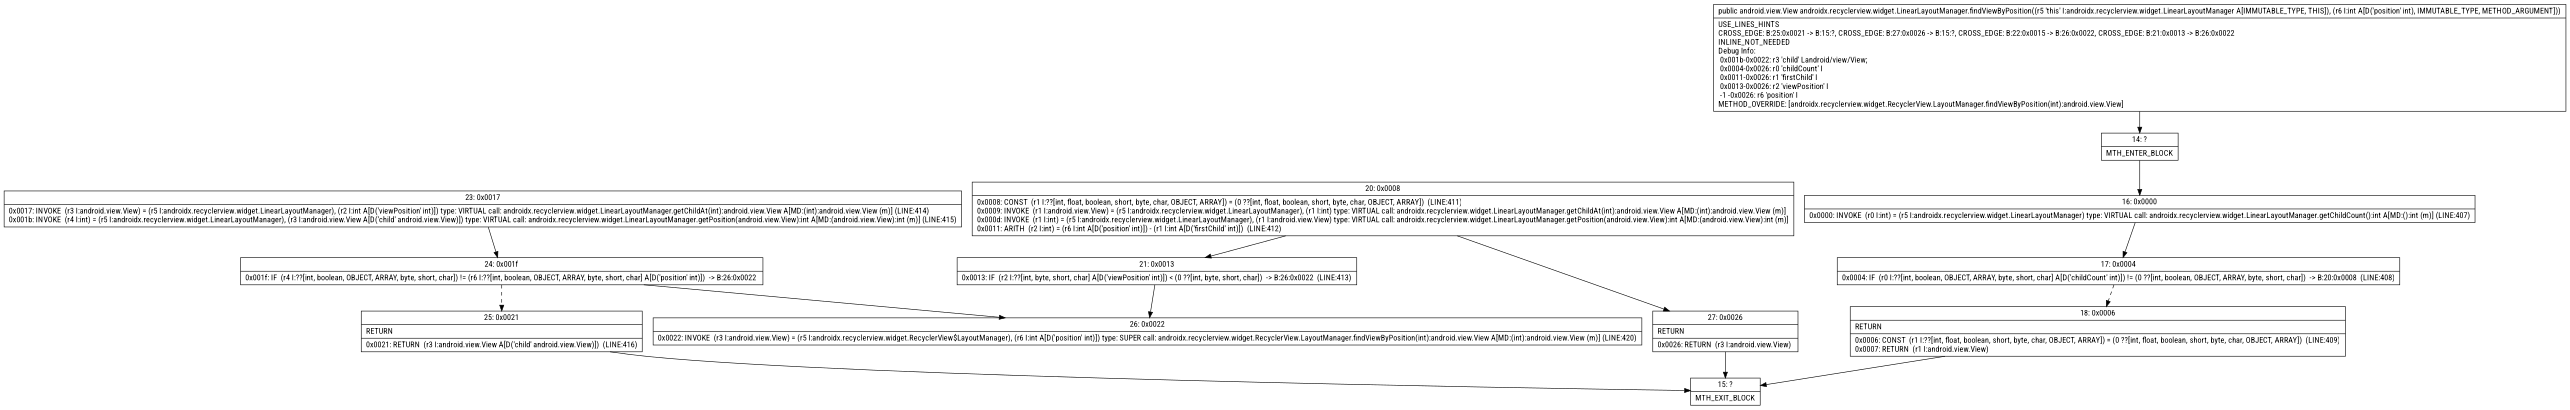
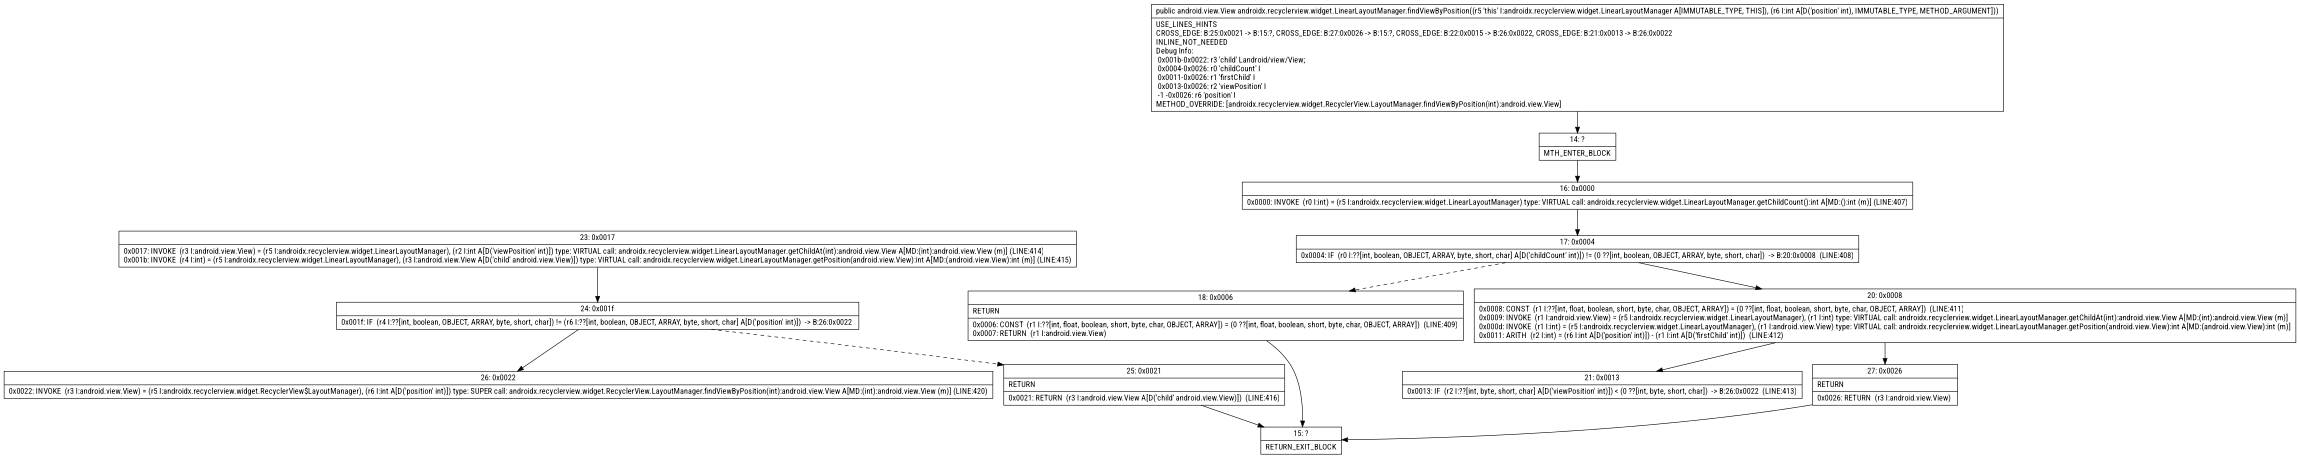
edge "17: 0x0004" -> "20: 0x0008": added
edge "21: 0x0013" -> "26: 0x0022": removed
node "15: ?": text "MTH_EXIT_BLOCK" -> "RETURN_EXIT_BLOCK"
